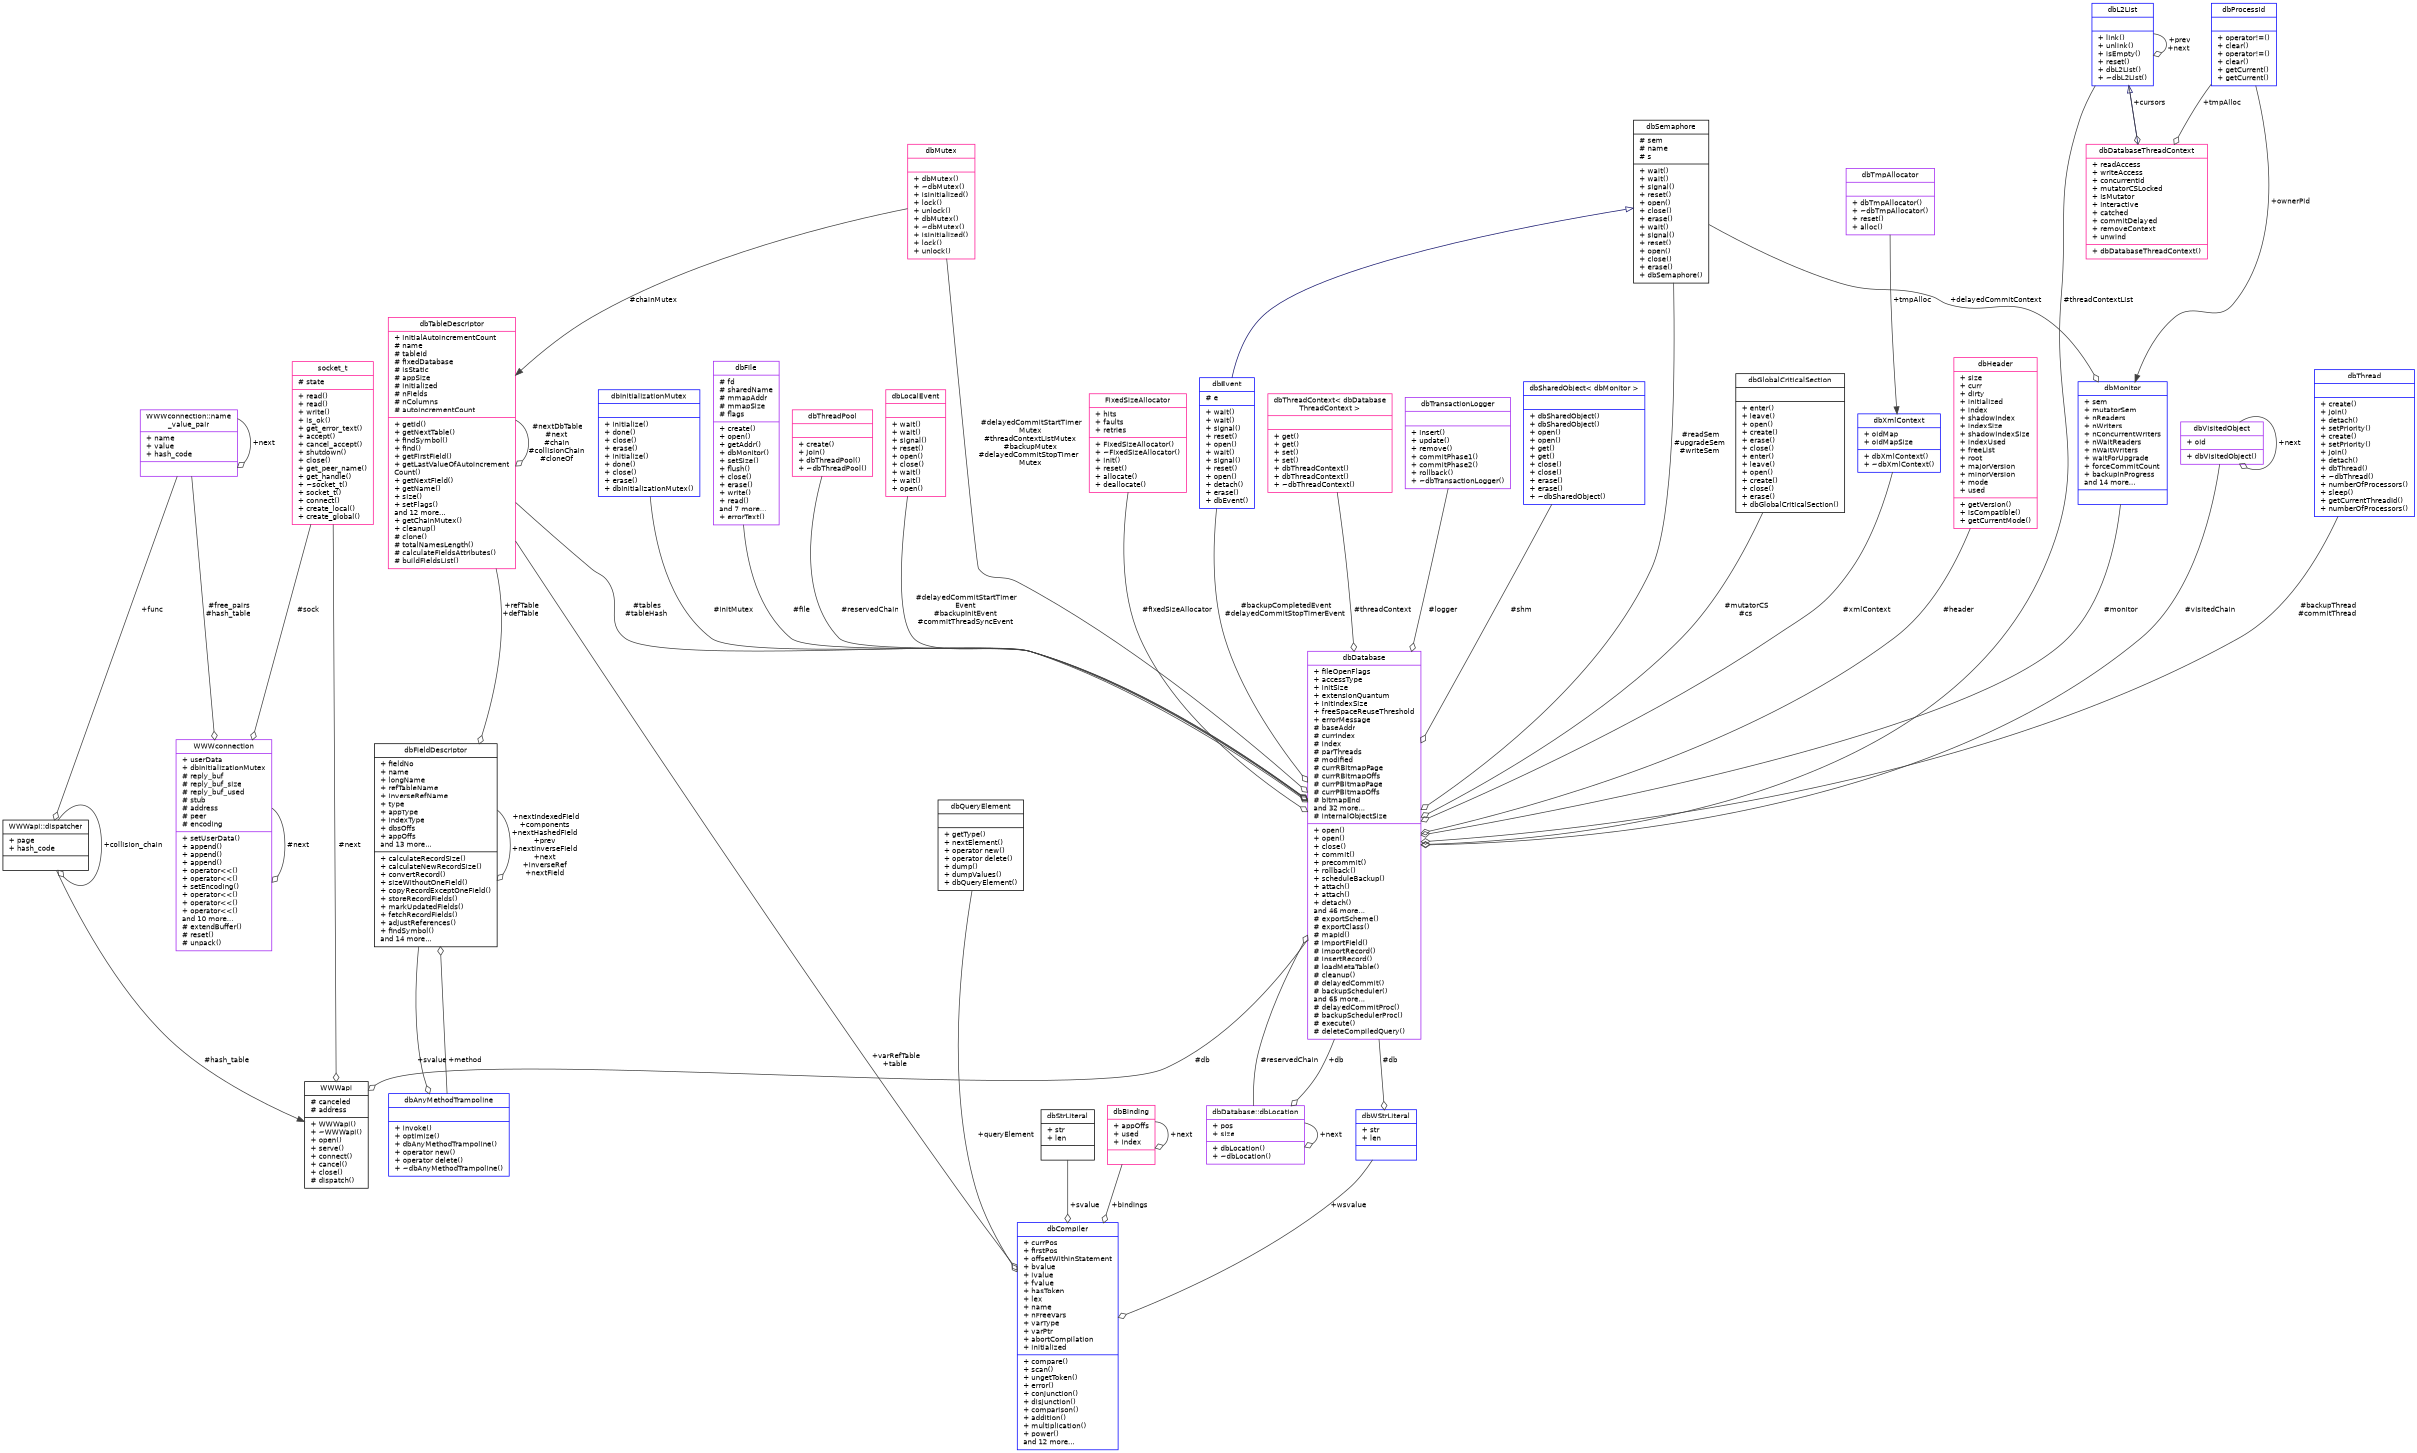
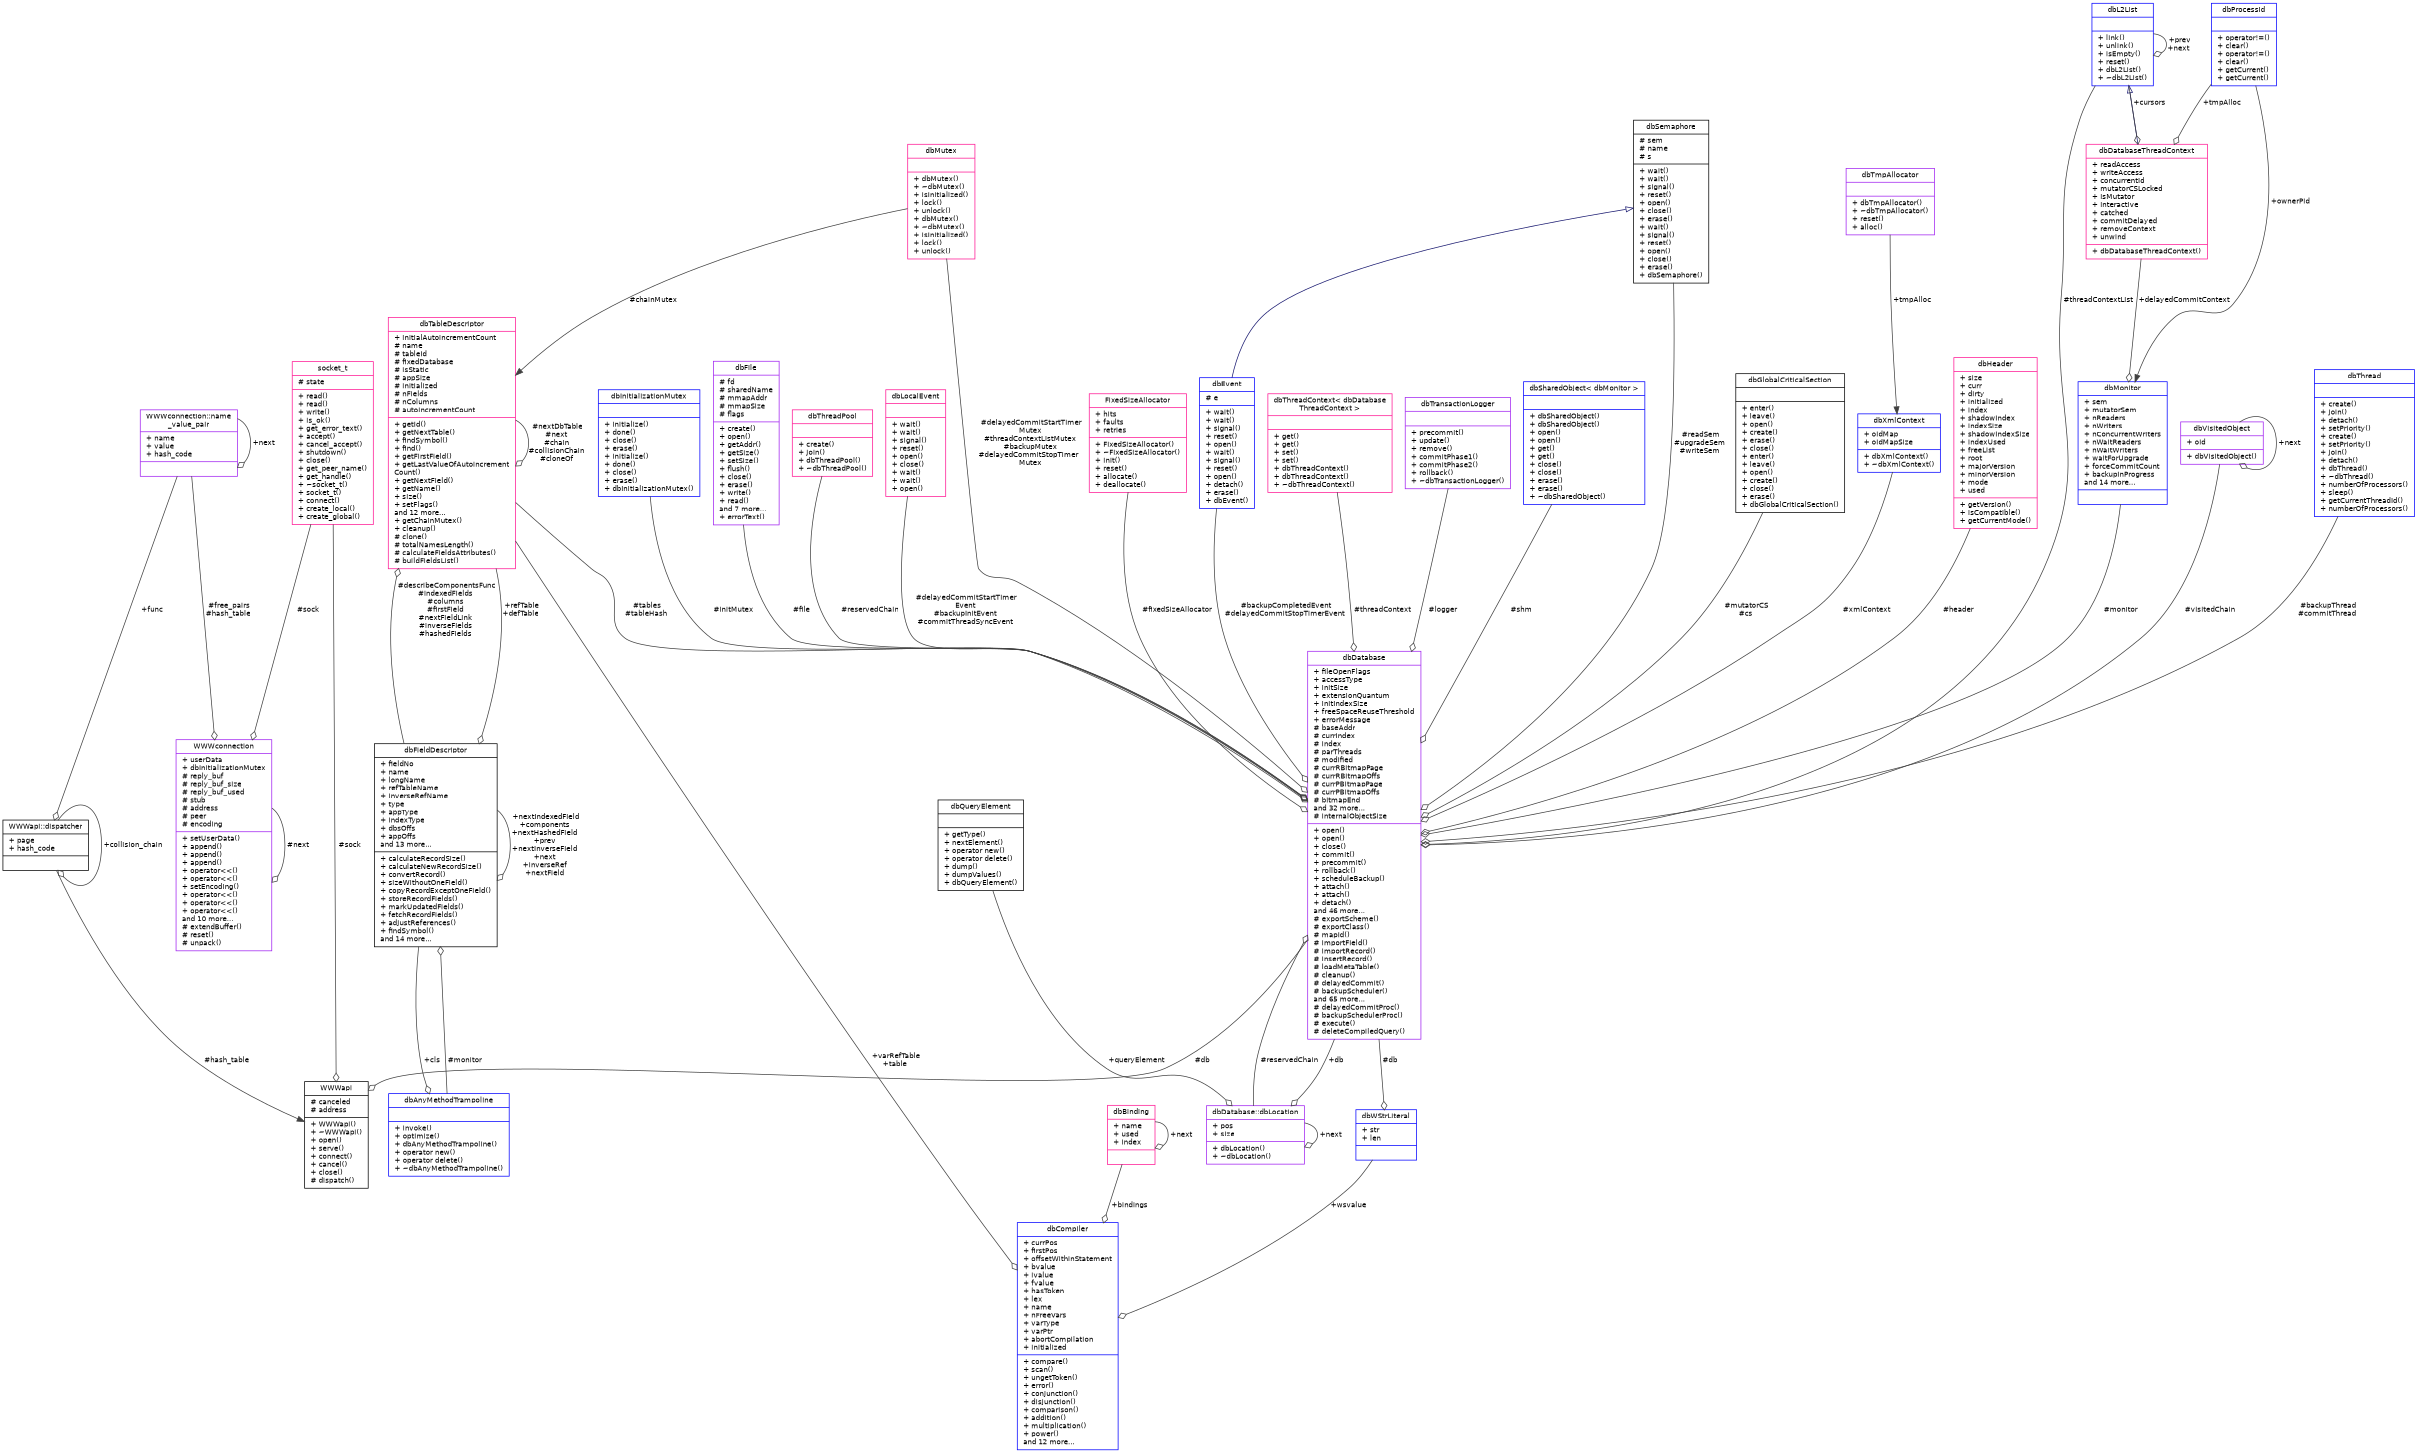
edge "dbSemaphore" -> "dbMonitor": now "dbDatabaseThreadContext" -> "dbMonitor"
node "dbTransactionLogger": text "+ insert()" -> "+ precommit()"
node "dbFile": text "+ dbMonitor()" -> "+ getSize()"
edge "dbFieldDescriptor" -> "dbTableDescriptor": added, label "#describeComponentsFunc #indexedFields #columns #firstField #nextFieldLink #inverseFields #hashedFields"
edge "socket_t" -> "WWWapi": label " #next" -> " #sock"
edge "dbFieldDescriptor" -> "dbAnyMethodTrampoline": label " +svalue" -> " +cls"
edge "dbAnyMethodTrampoline" -> "dbFieldDescriptor": label " +method" -> " #monitor"
edge "dbQueryElement" -> "dbCompiler": now "dbQueryElement" -> "dbDatabase::dbLocation"
node "dbBinding": text "+ appOffs" -> "+ name"
node "dbStrLiteral": removed
